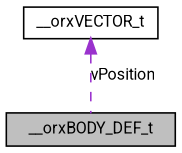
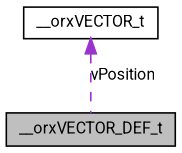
node "__orxBODY_DEF_t": label "__orxBODY_DEF_t" -> "__orxVECTOR_DEF_t"
